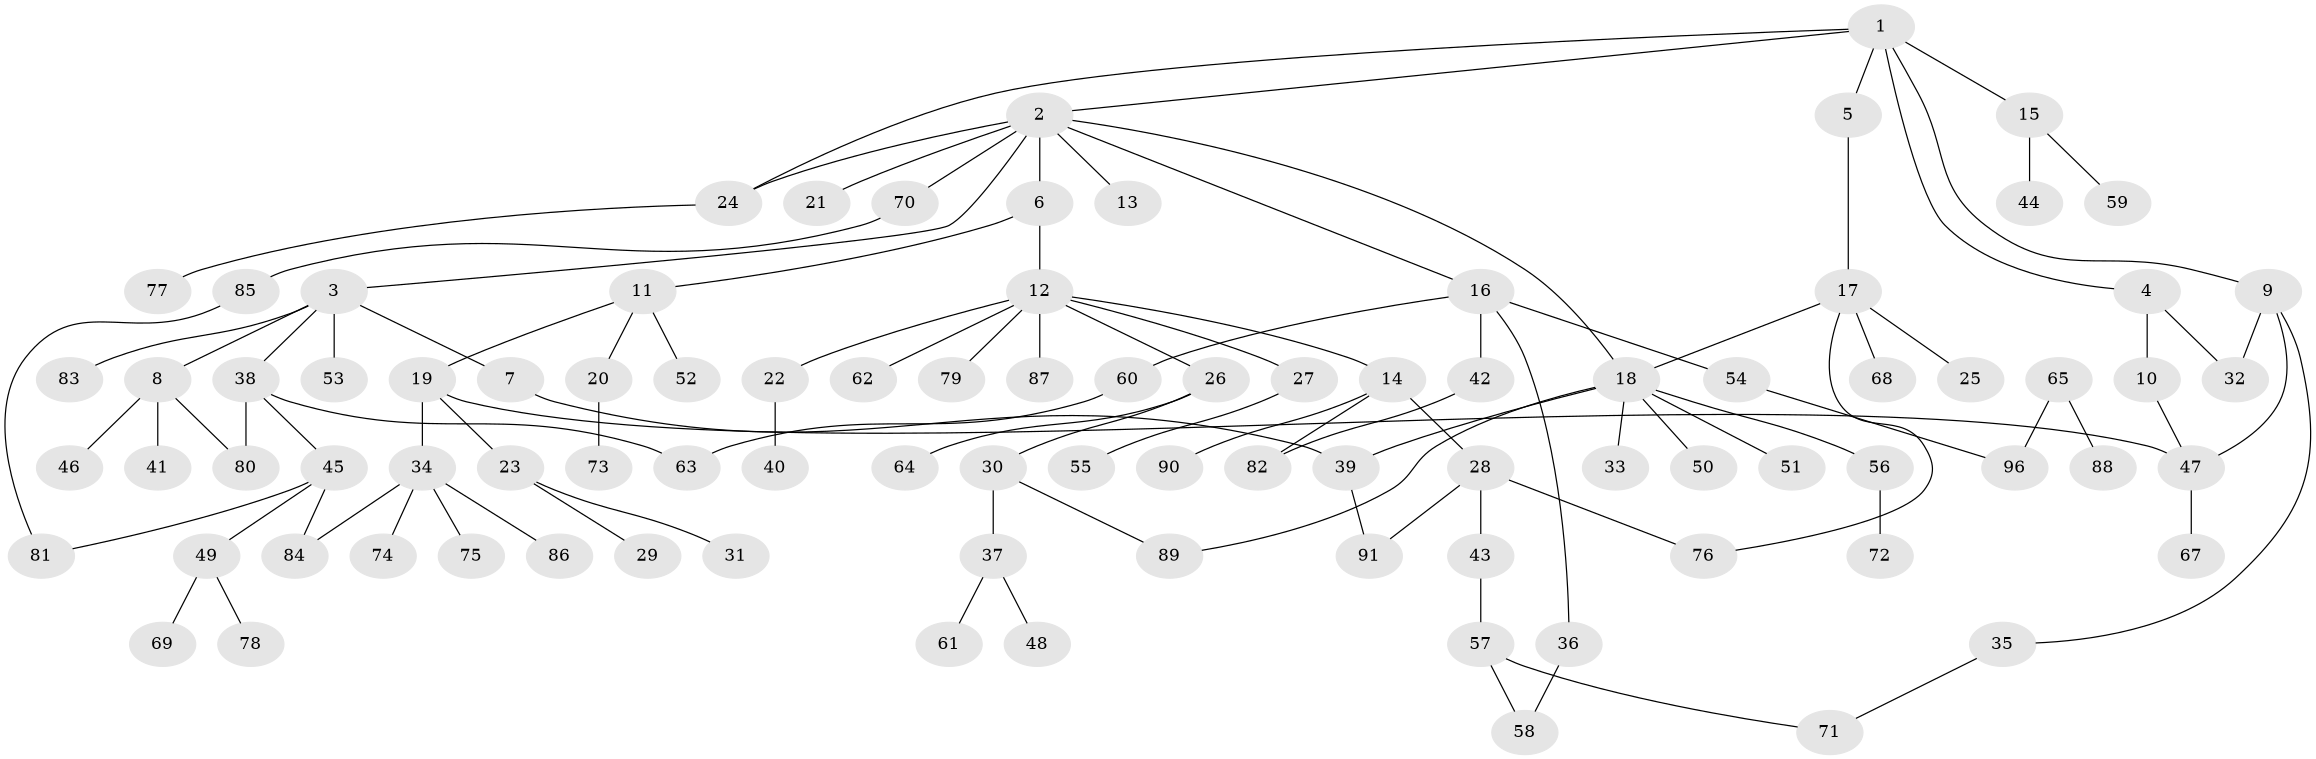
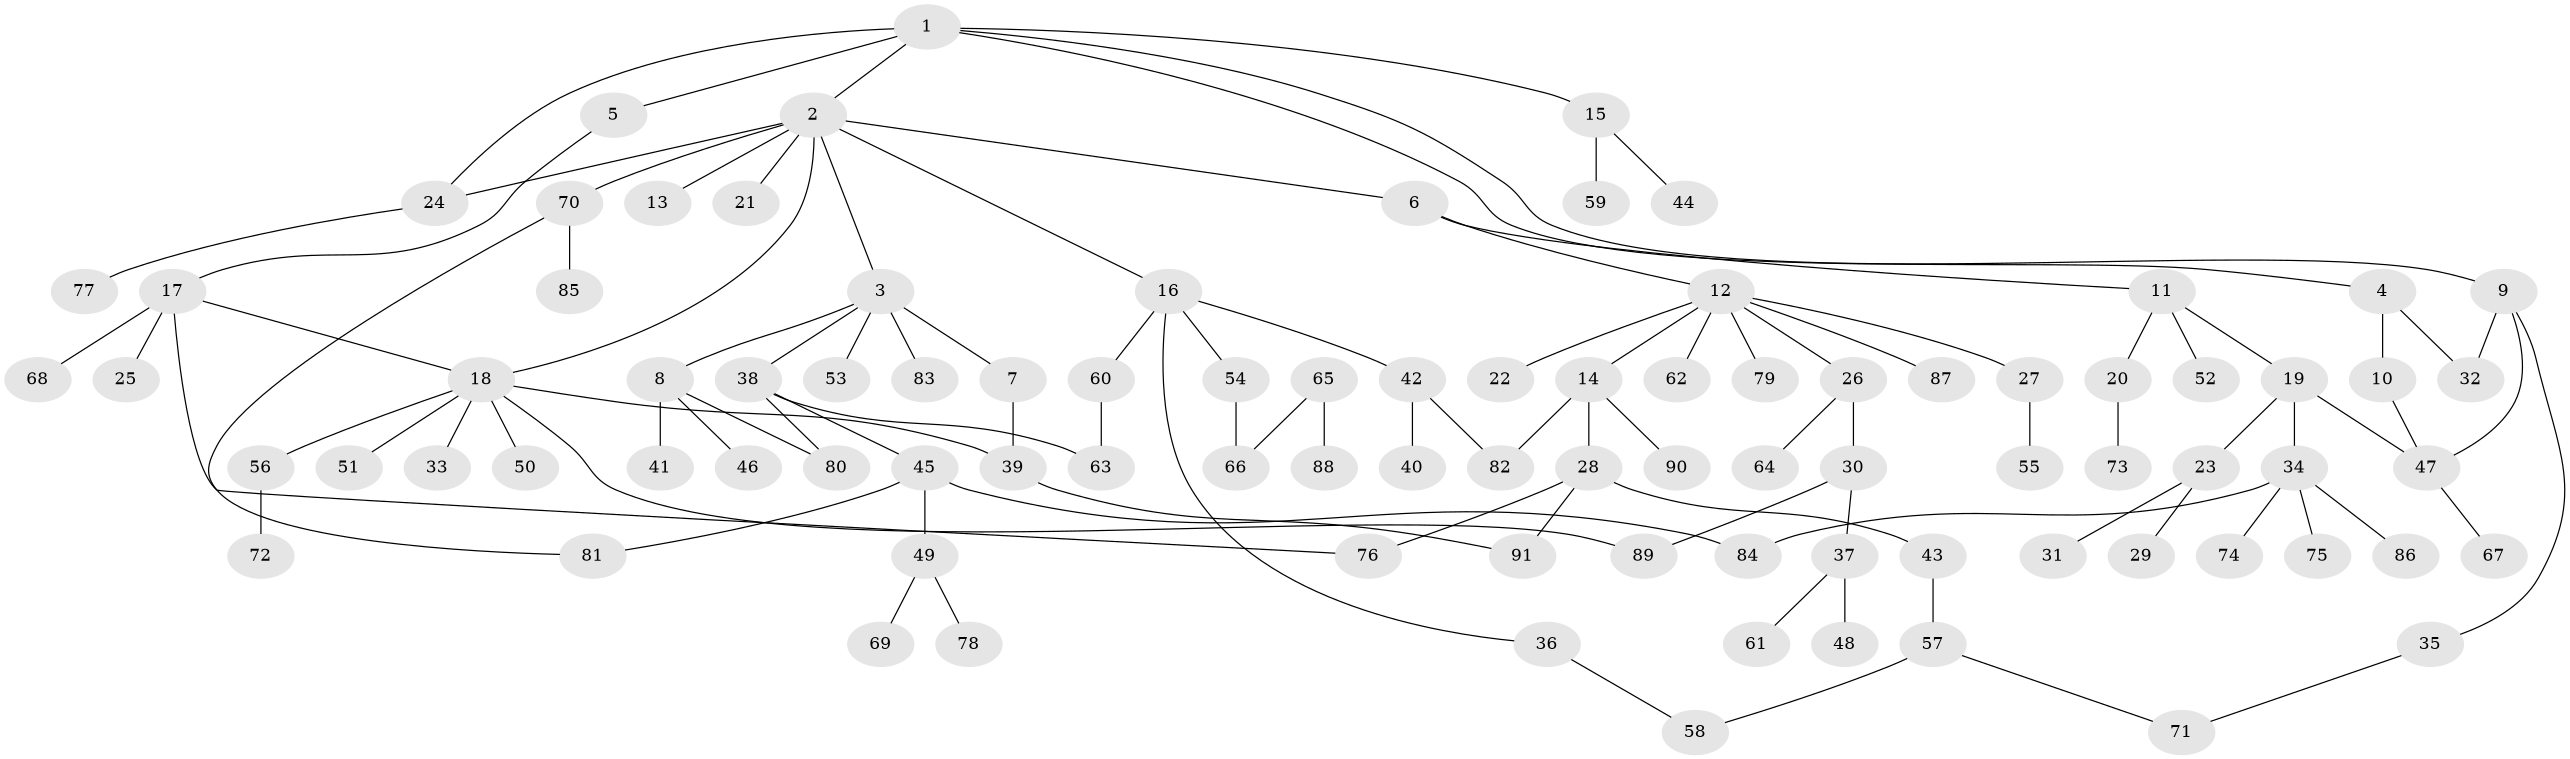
edge "85" -- "81": now "70" -- "81"
edge "22" -- "40": now "42" -- "40"
node "96": label "96" -> "66"
